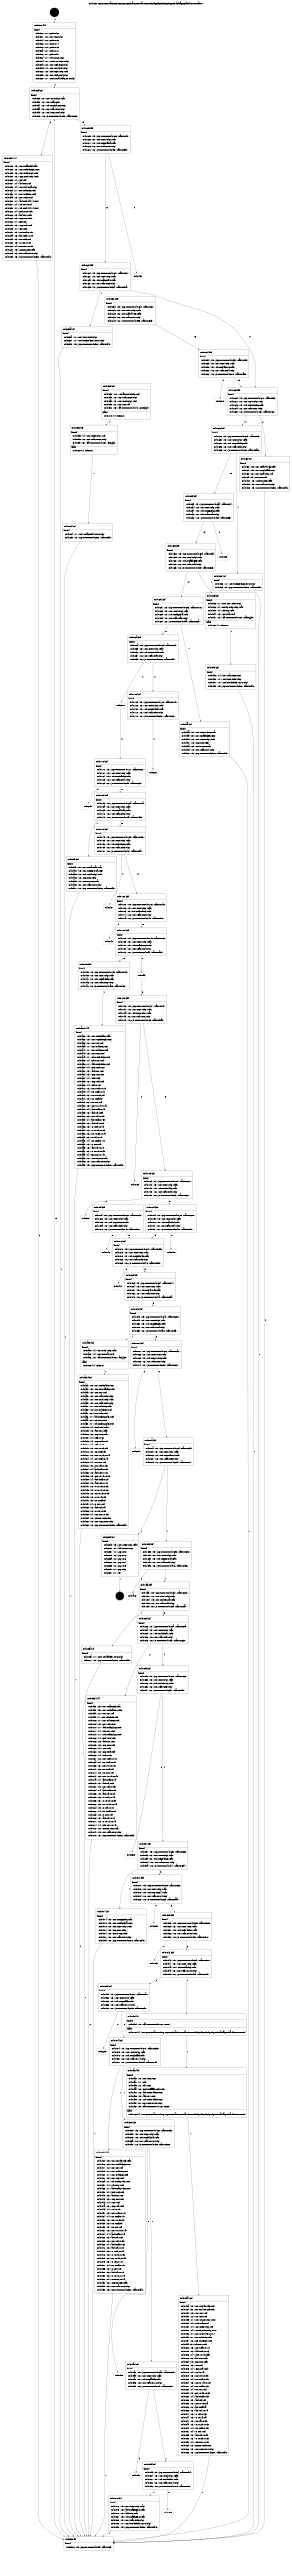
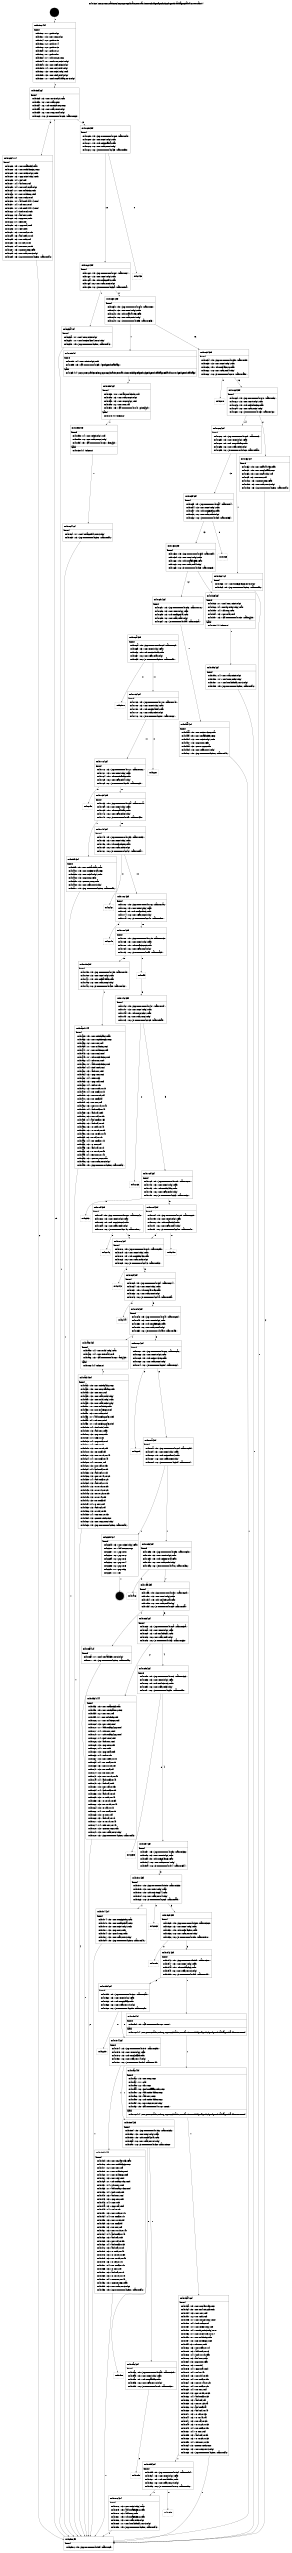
edge "0x401622 [25]" -> "0x40166d [25]": now "0x401622 [25]" -> "0x40163b [25]"
node "0x401e95 [9]": added
edge "0x4016d1 [25]" -> "0x4016ea [25]": removed, label "11"
edge "0x402500" -> "0x40171c [25]": now "0x401703 [25]" -> "0x40171c [25]"
node "0x40241a": added
edge "0x401abe [13]" -> "0x401acb [157]": reversed
edge "0x4018f7 [25]" -> "0x401b74 [27]": now "0x401910 [25]" -> "0x401b74 [27]"
edge "0x4019a6 [25]" -> "0x4019bf [25]": now "0x401dca [160]" -> "0x4019bf [25]"
